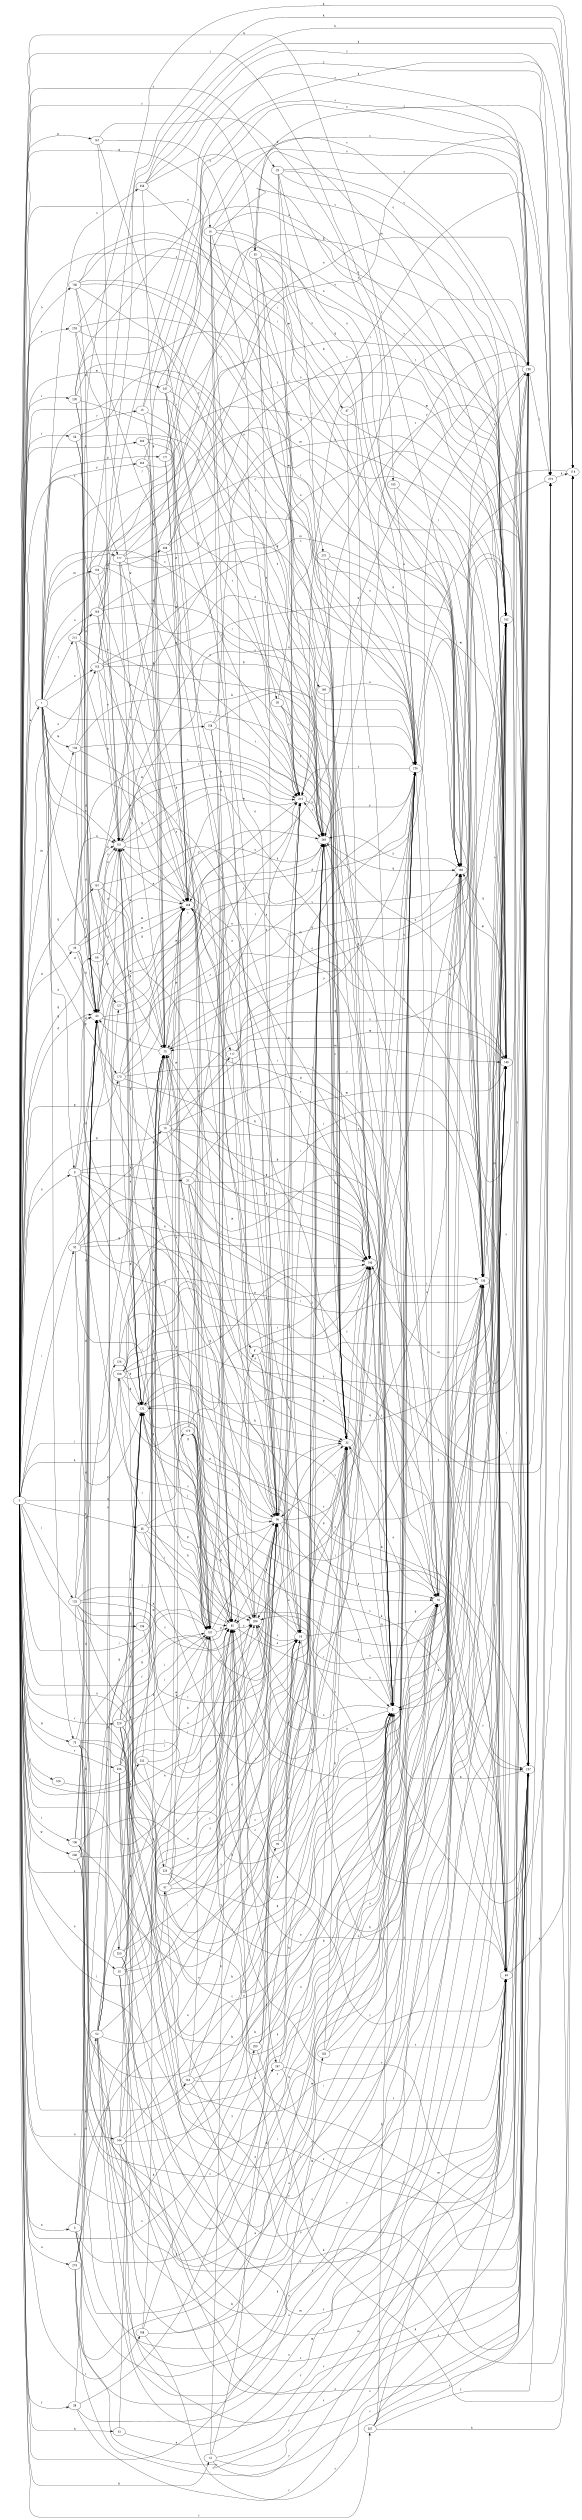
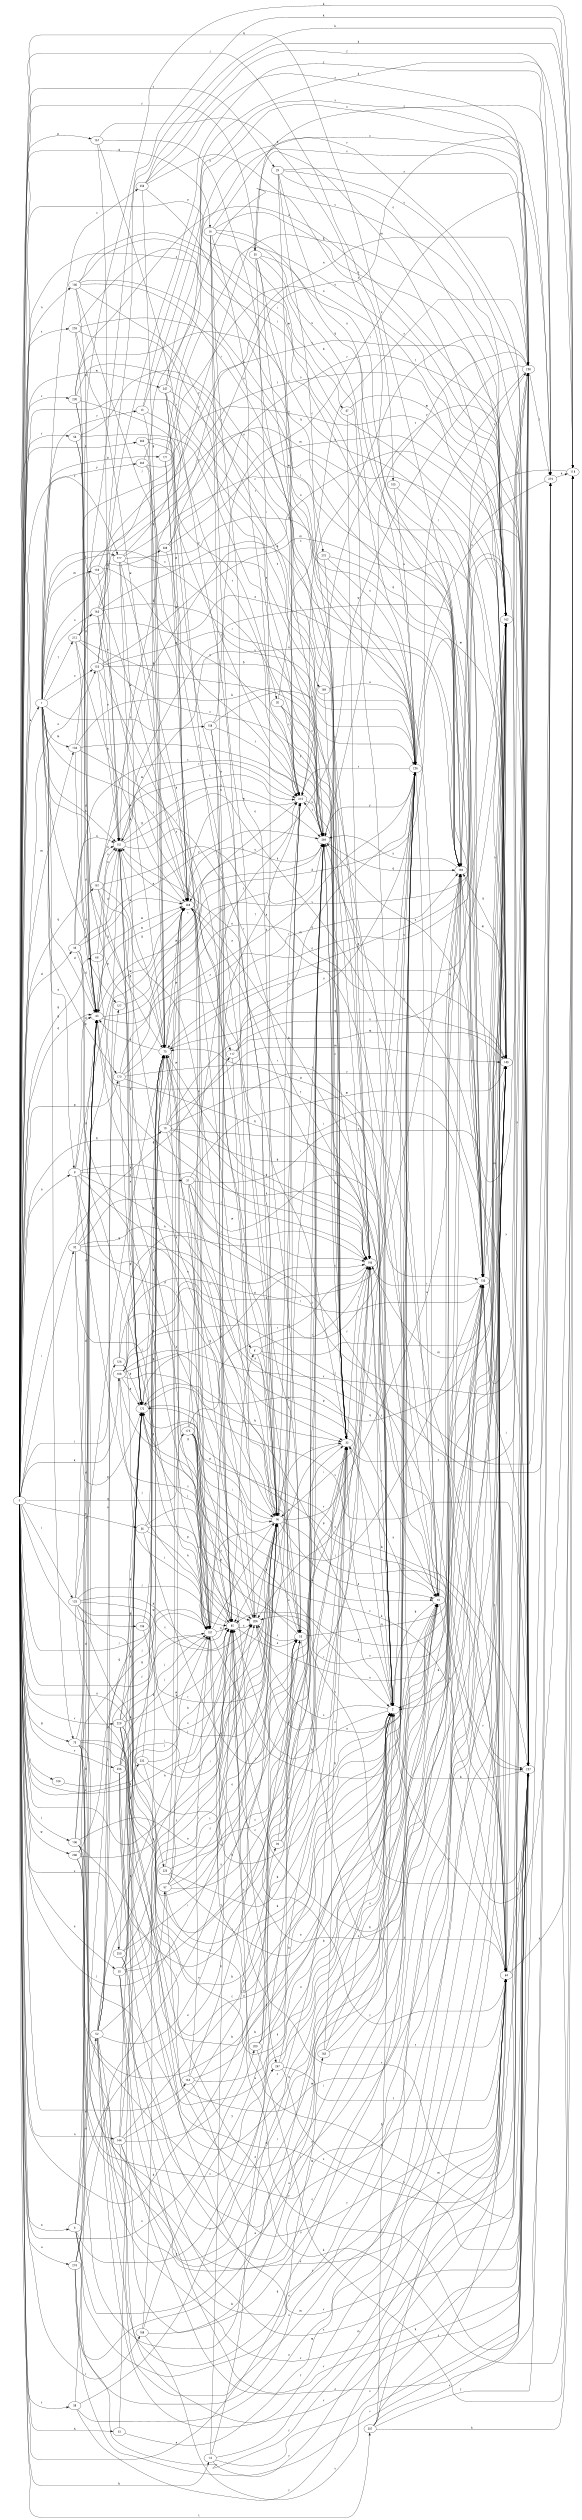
edge "44" -> "53": removed, label "e"
